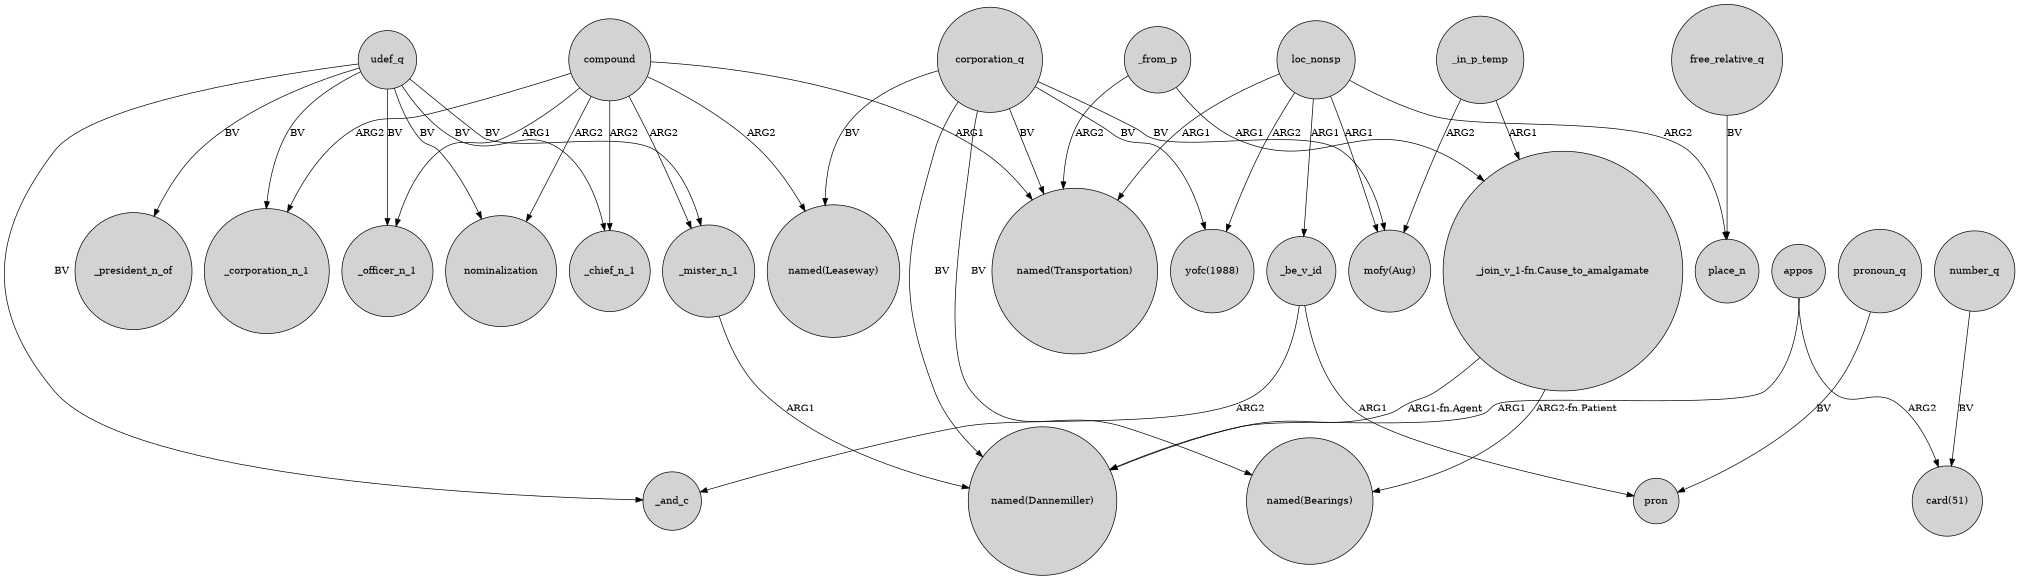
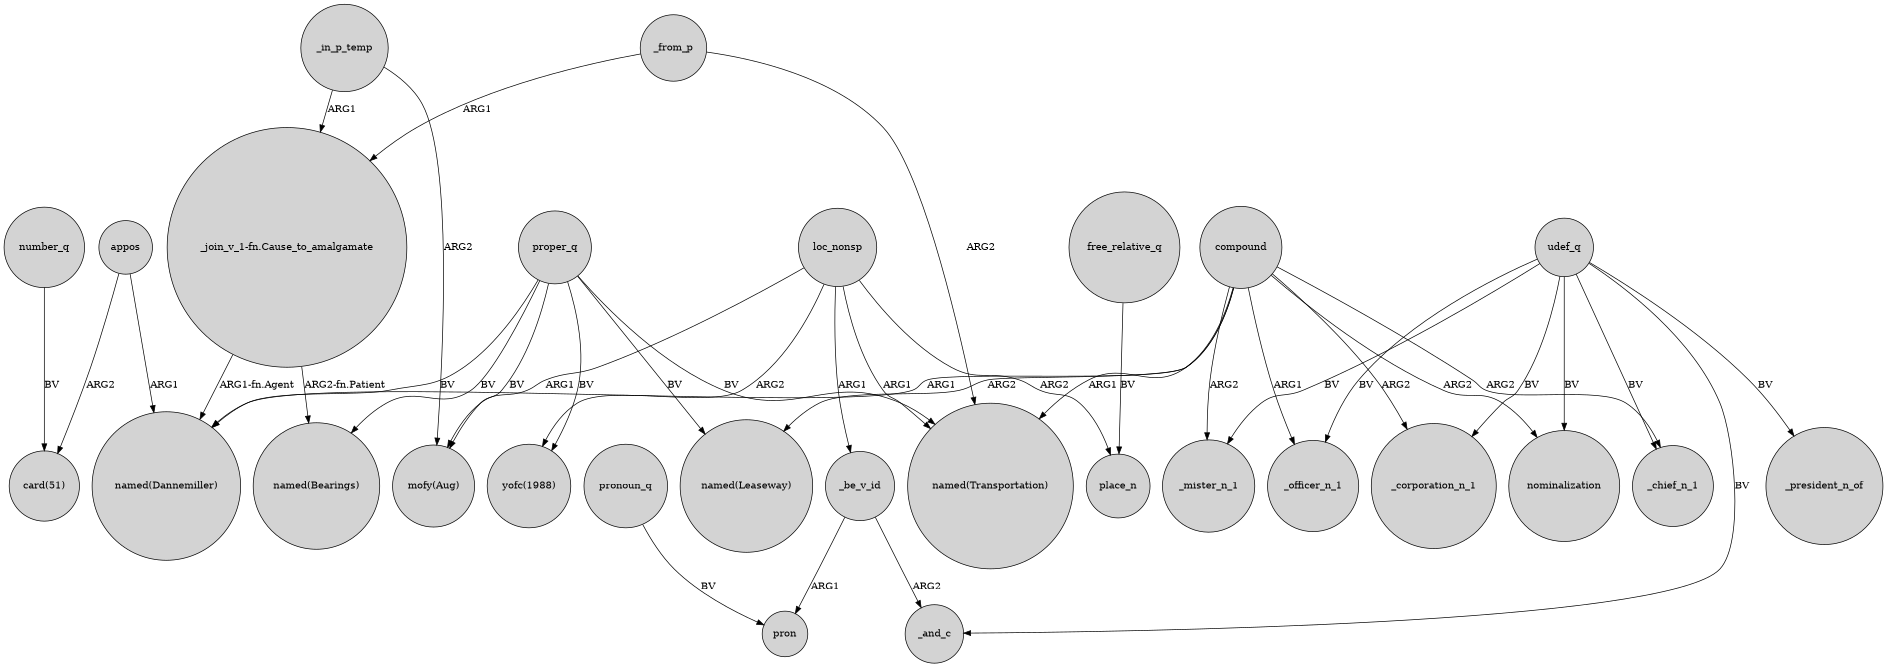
node "corporation_q": label "corporation_q" -> "proper_q"
edge "_mister_n_1" -> "named(Dannemiller)": now "compound" -> "named(Dannemiller)"
